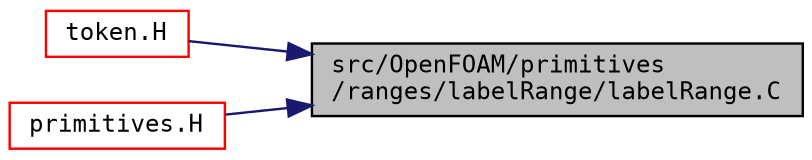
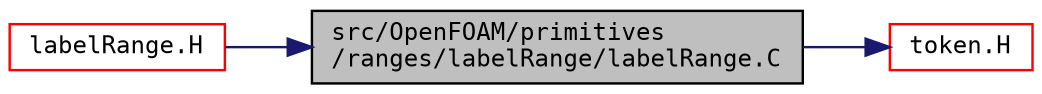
edge "token.H" -> "src/OpenFOAM/primitives /ranges/labelRange/labelRange.C": reversed
node "primitives.H": label "primitives.H" -> "labelRange.H"
